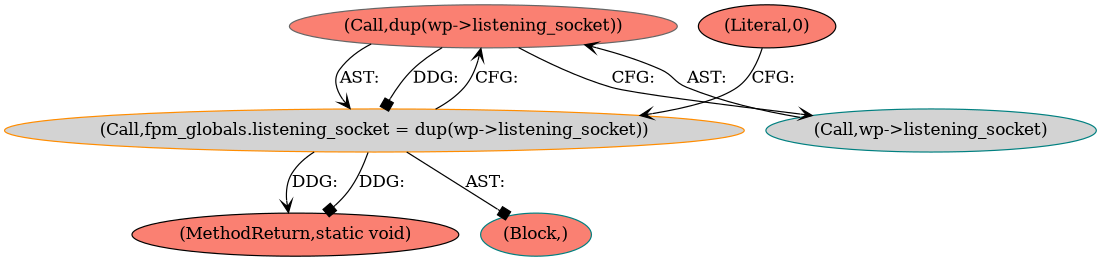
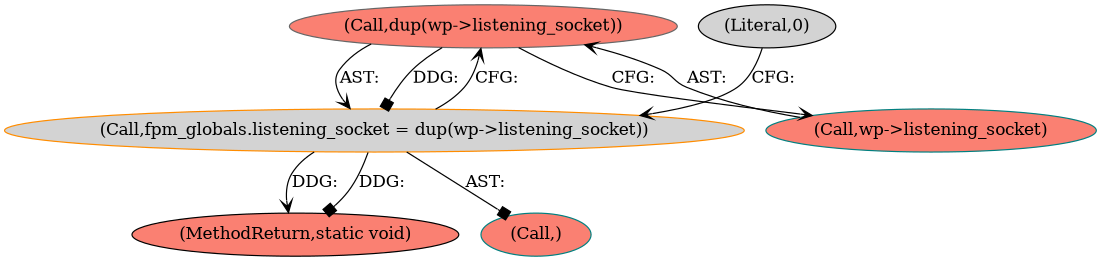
node "(Literal,0)": fillcolor salmon -> lightgrey
node "(Call,wp->listening_socket)": fillcolor lightgrey -> salmon
node "(Block,)": label "(Block,)" -> "(Call,)"
